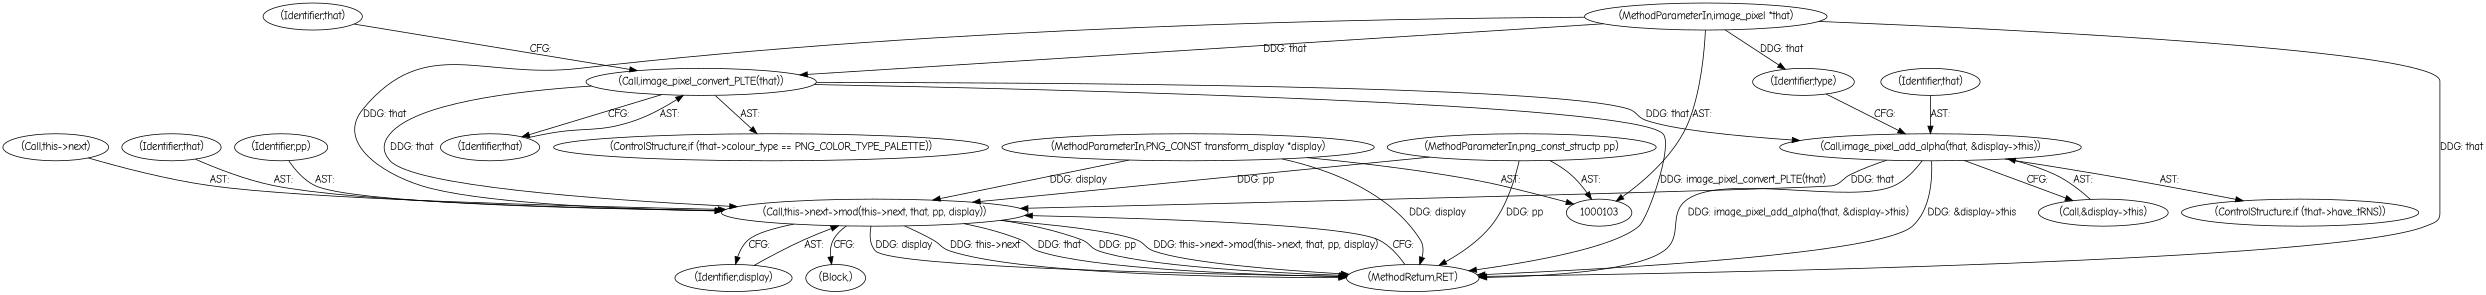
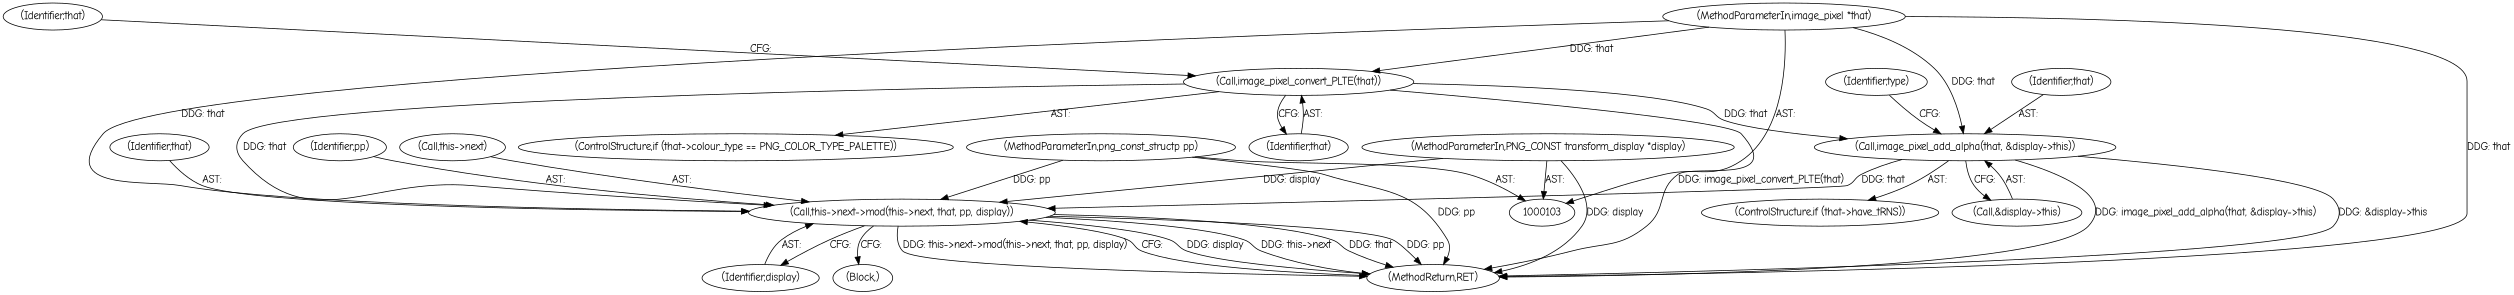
edge "(MethodParameterIn,image_pixel *that)" -> "(Identifier,type)": now "(MethodParameterIn,image_pixel *that)" -> "(Call,image_pixel_add_alpha(that, &display->this))"
